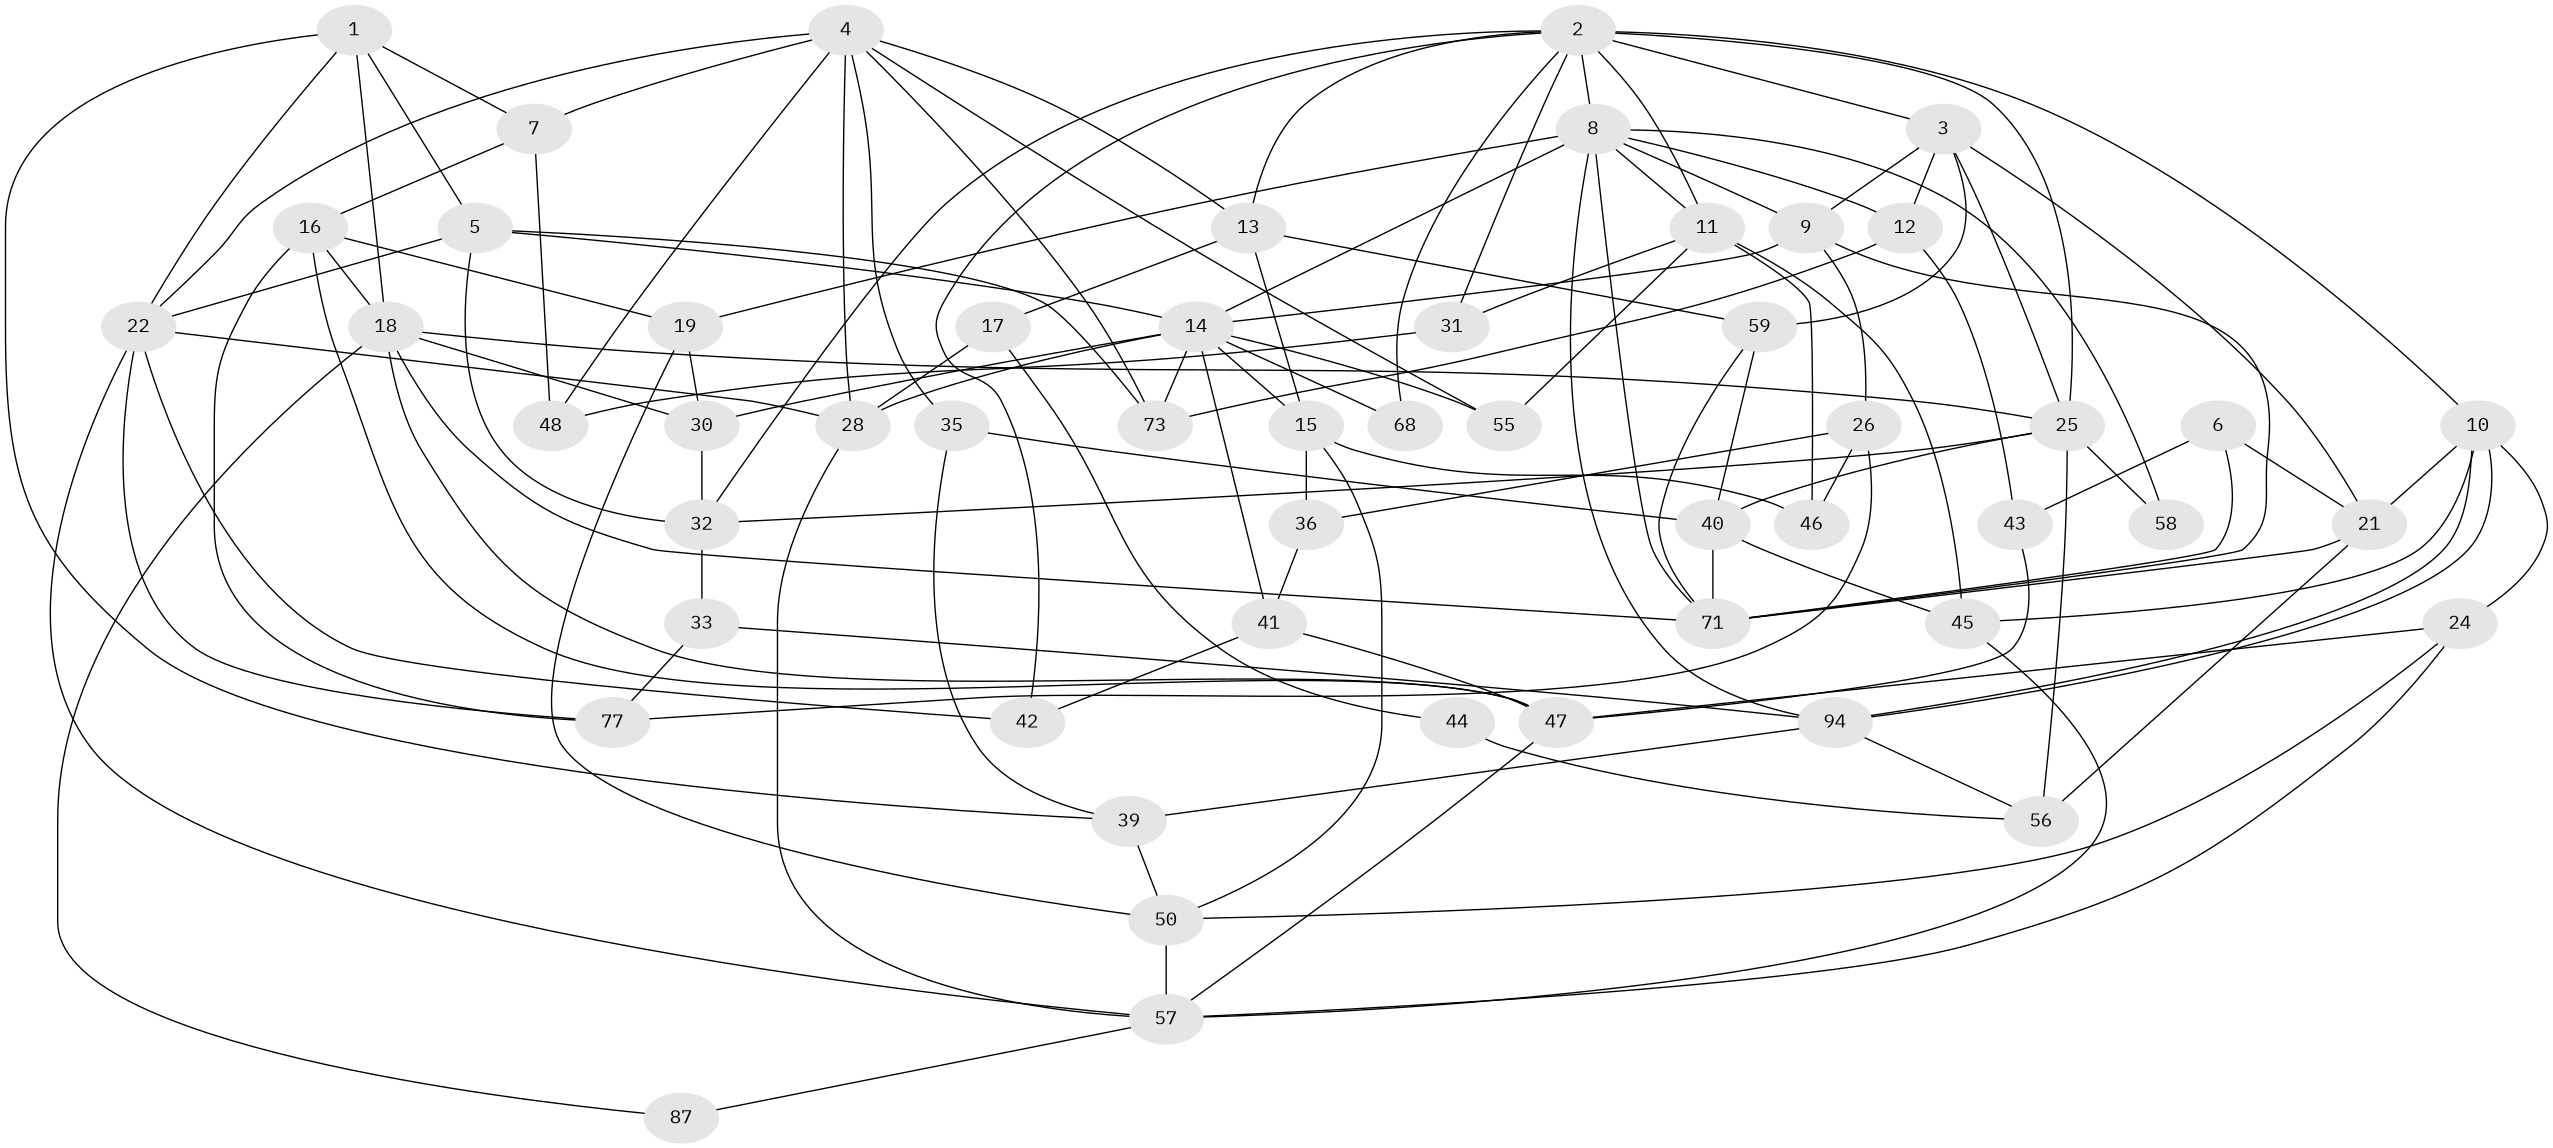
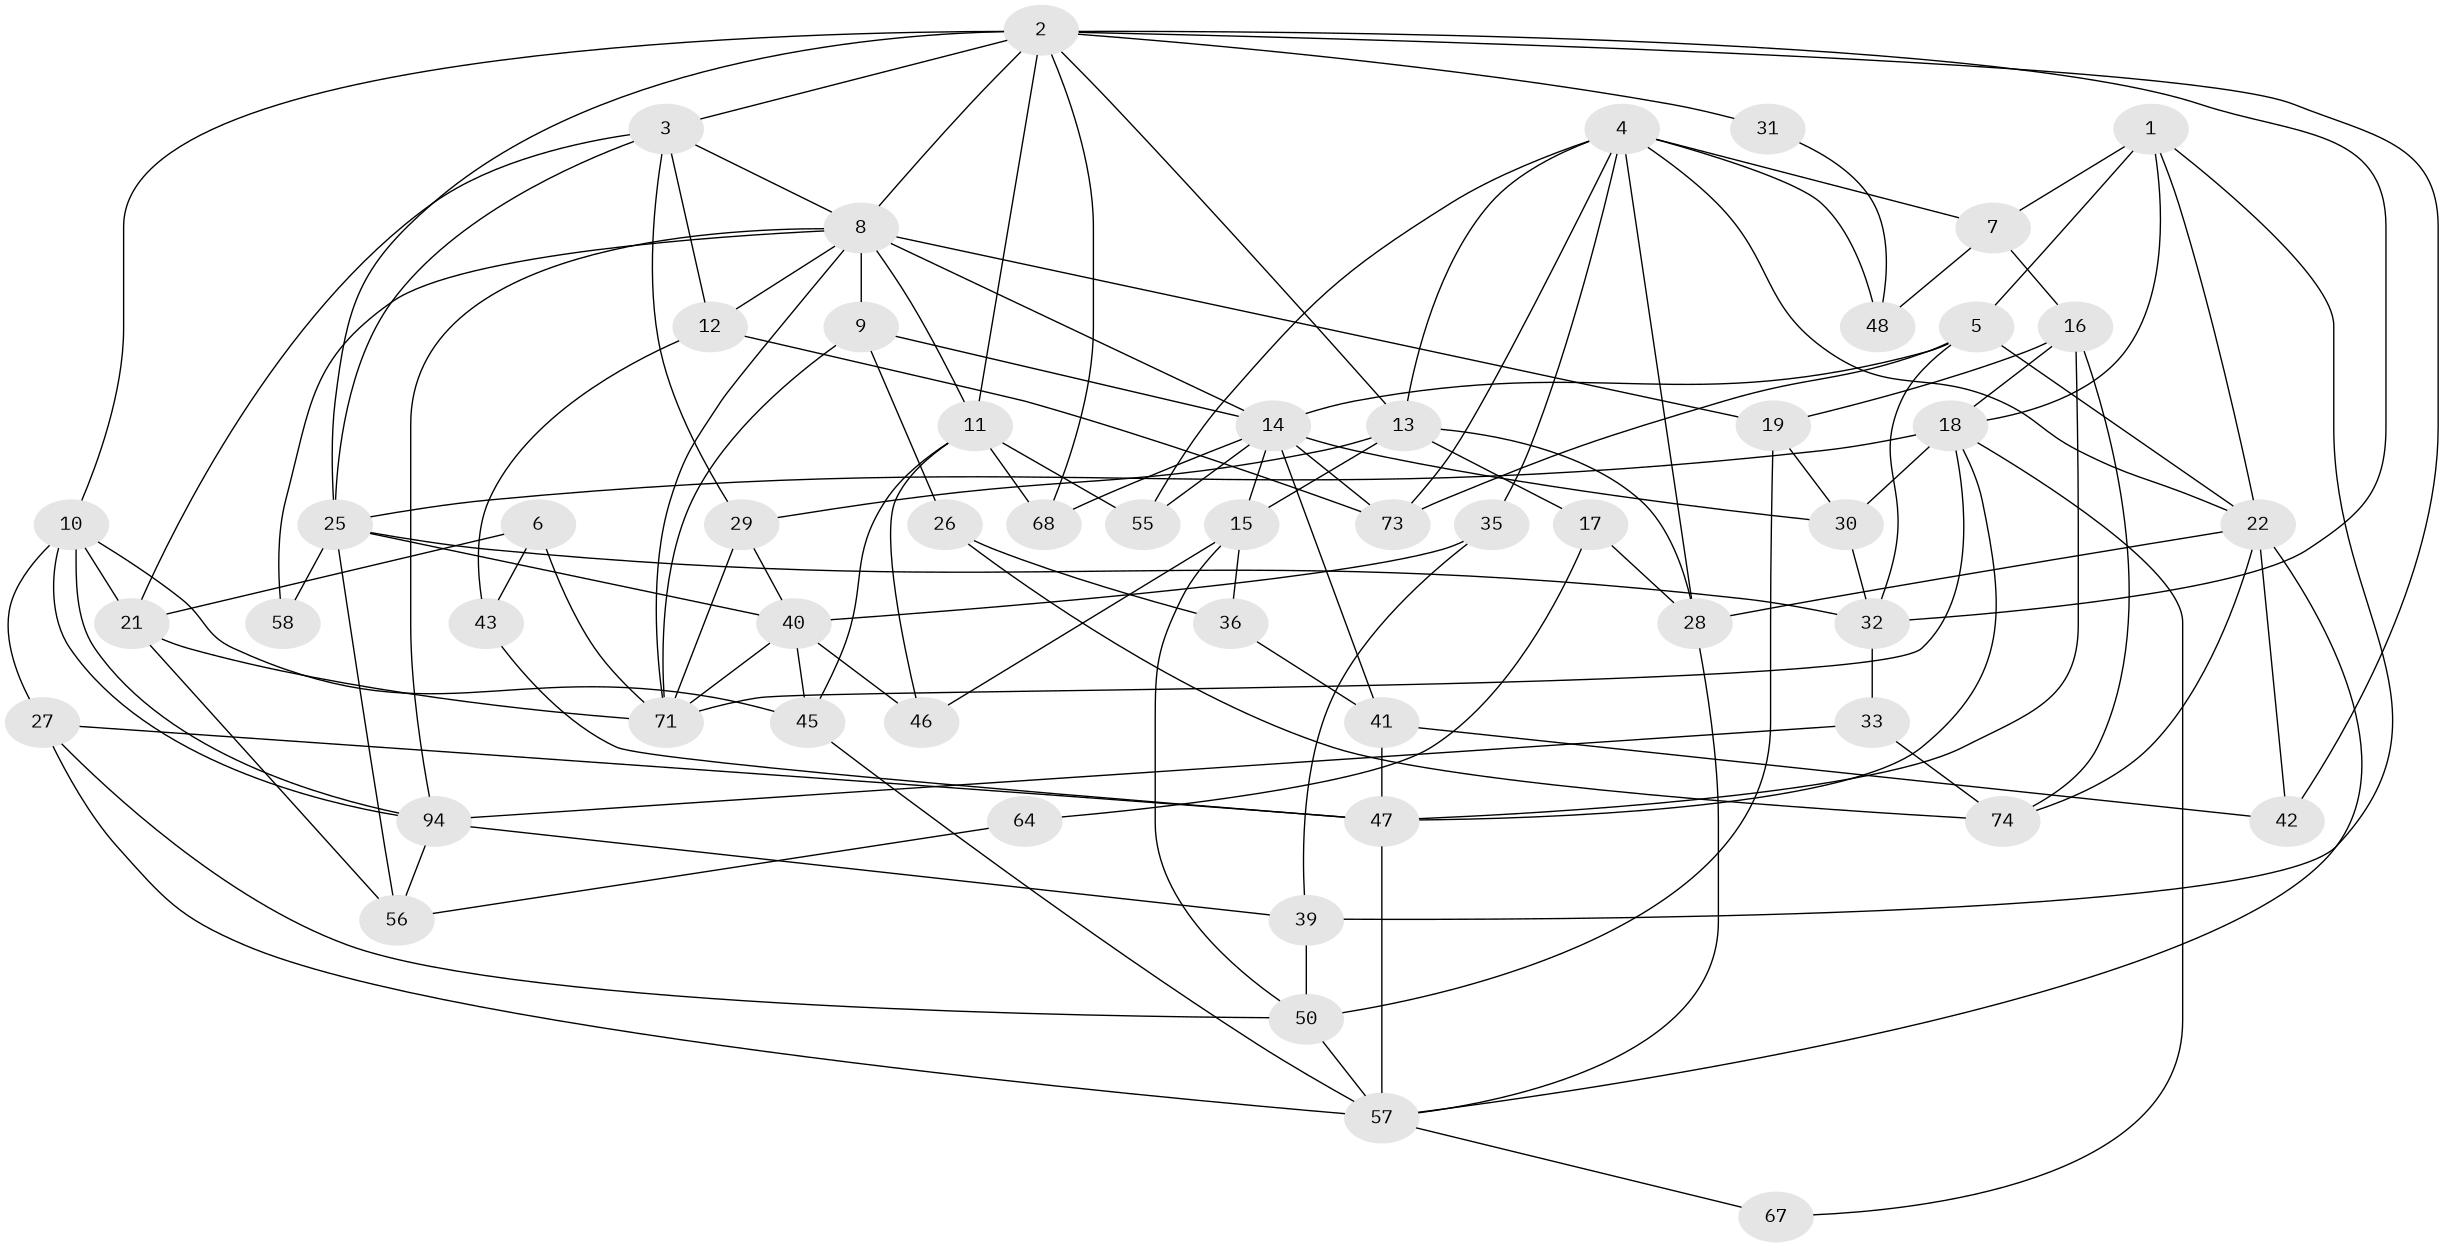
edge "3" -- "9": now "3" -- "8"
edge "11" -- "31": now "11" -- "68"
node "59": label "59" -> "29"
edge "14" -- "28": now "13" -- "28"
edge "26" -- "46": now "40" -- "46"
node "24": label "24" -> "27"
node "77": label "77" -> "74"
node "44": label "44" -> "64"
node "87": label "87" -> "67"
